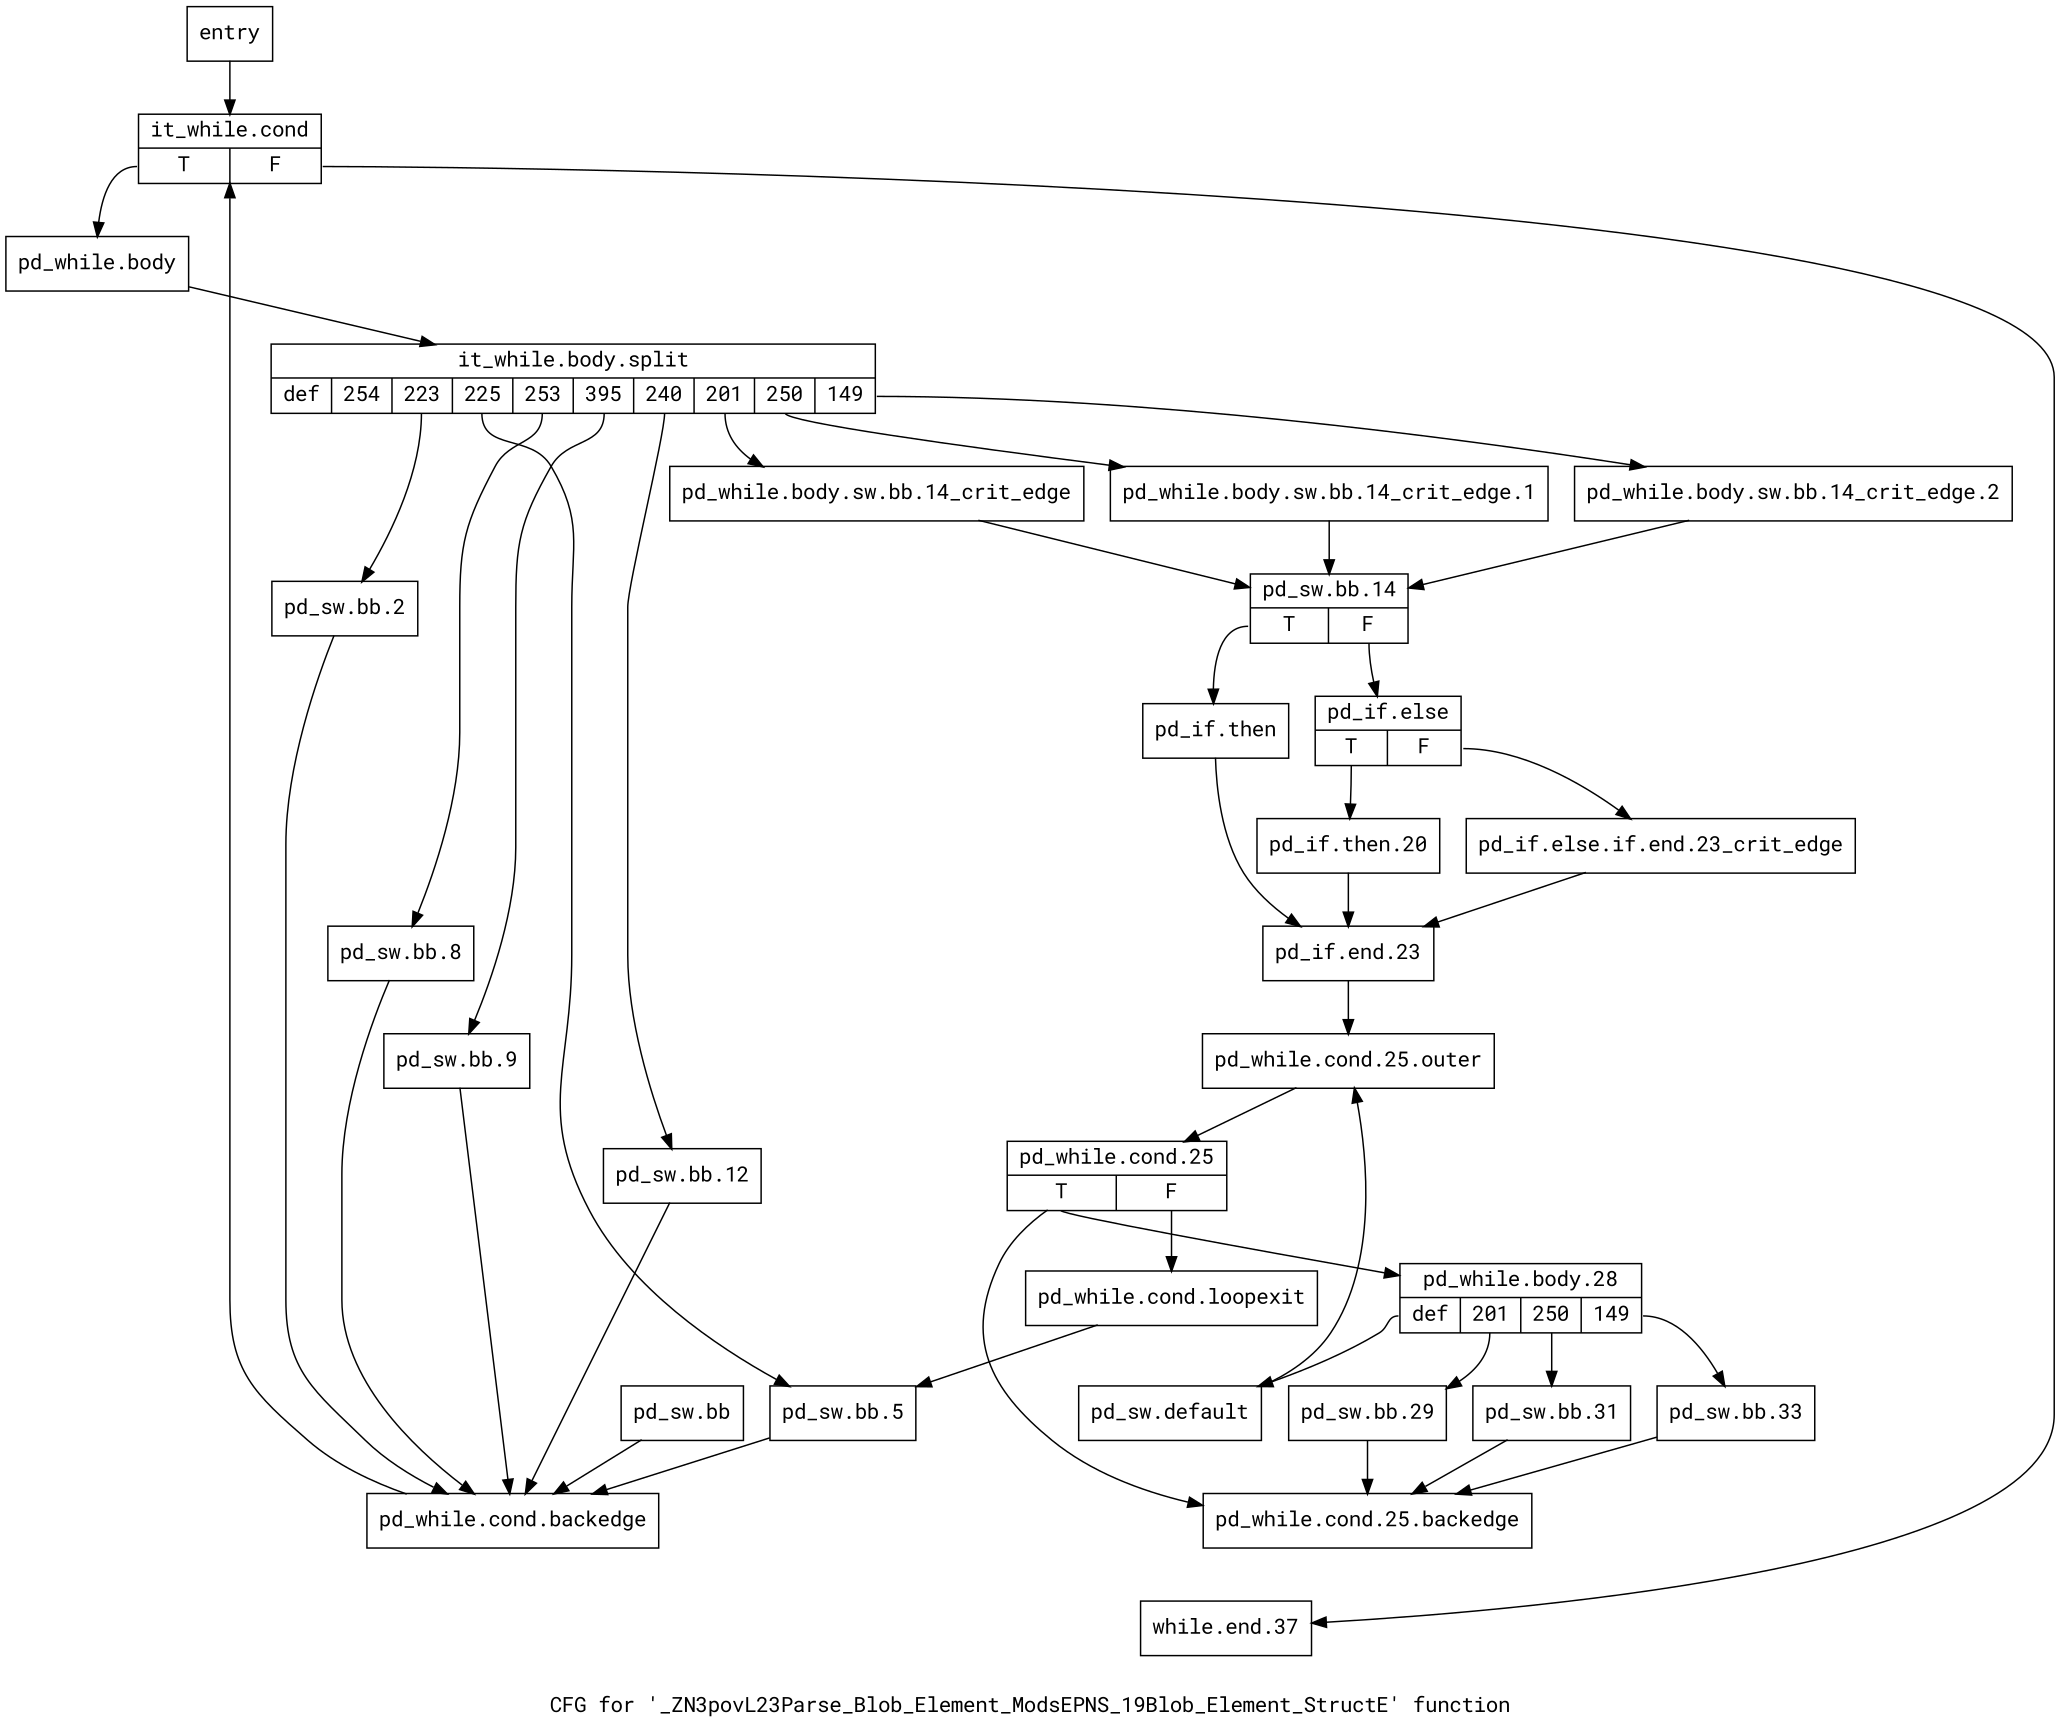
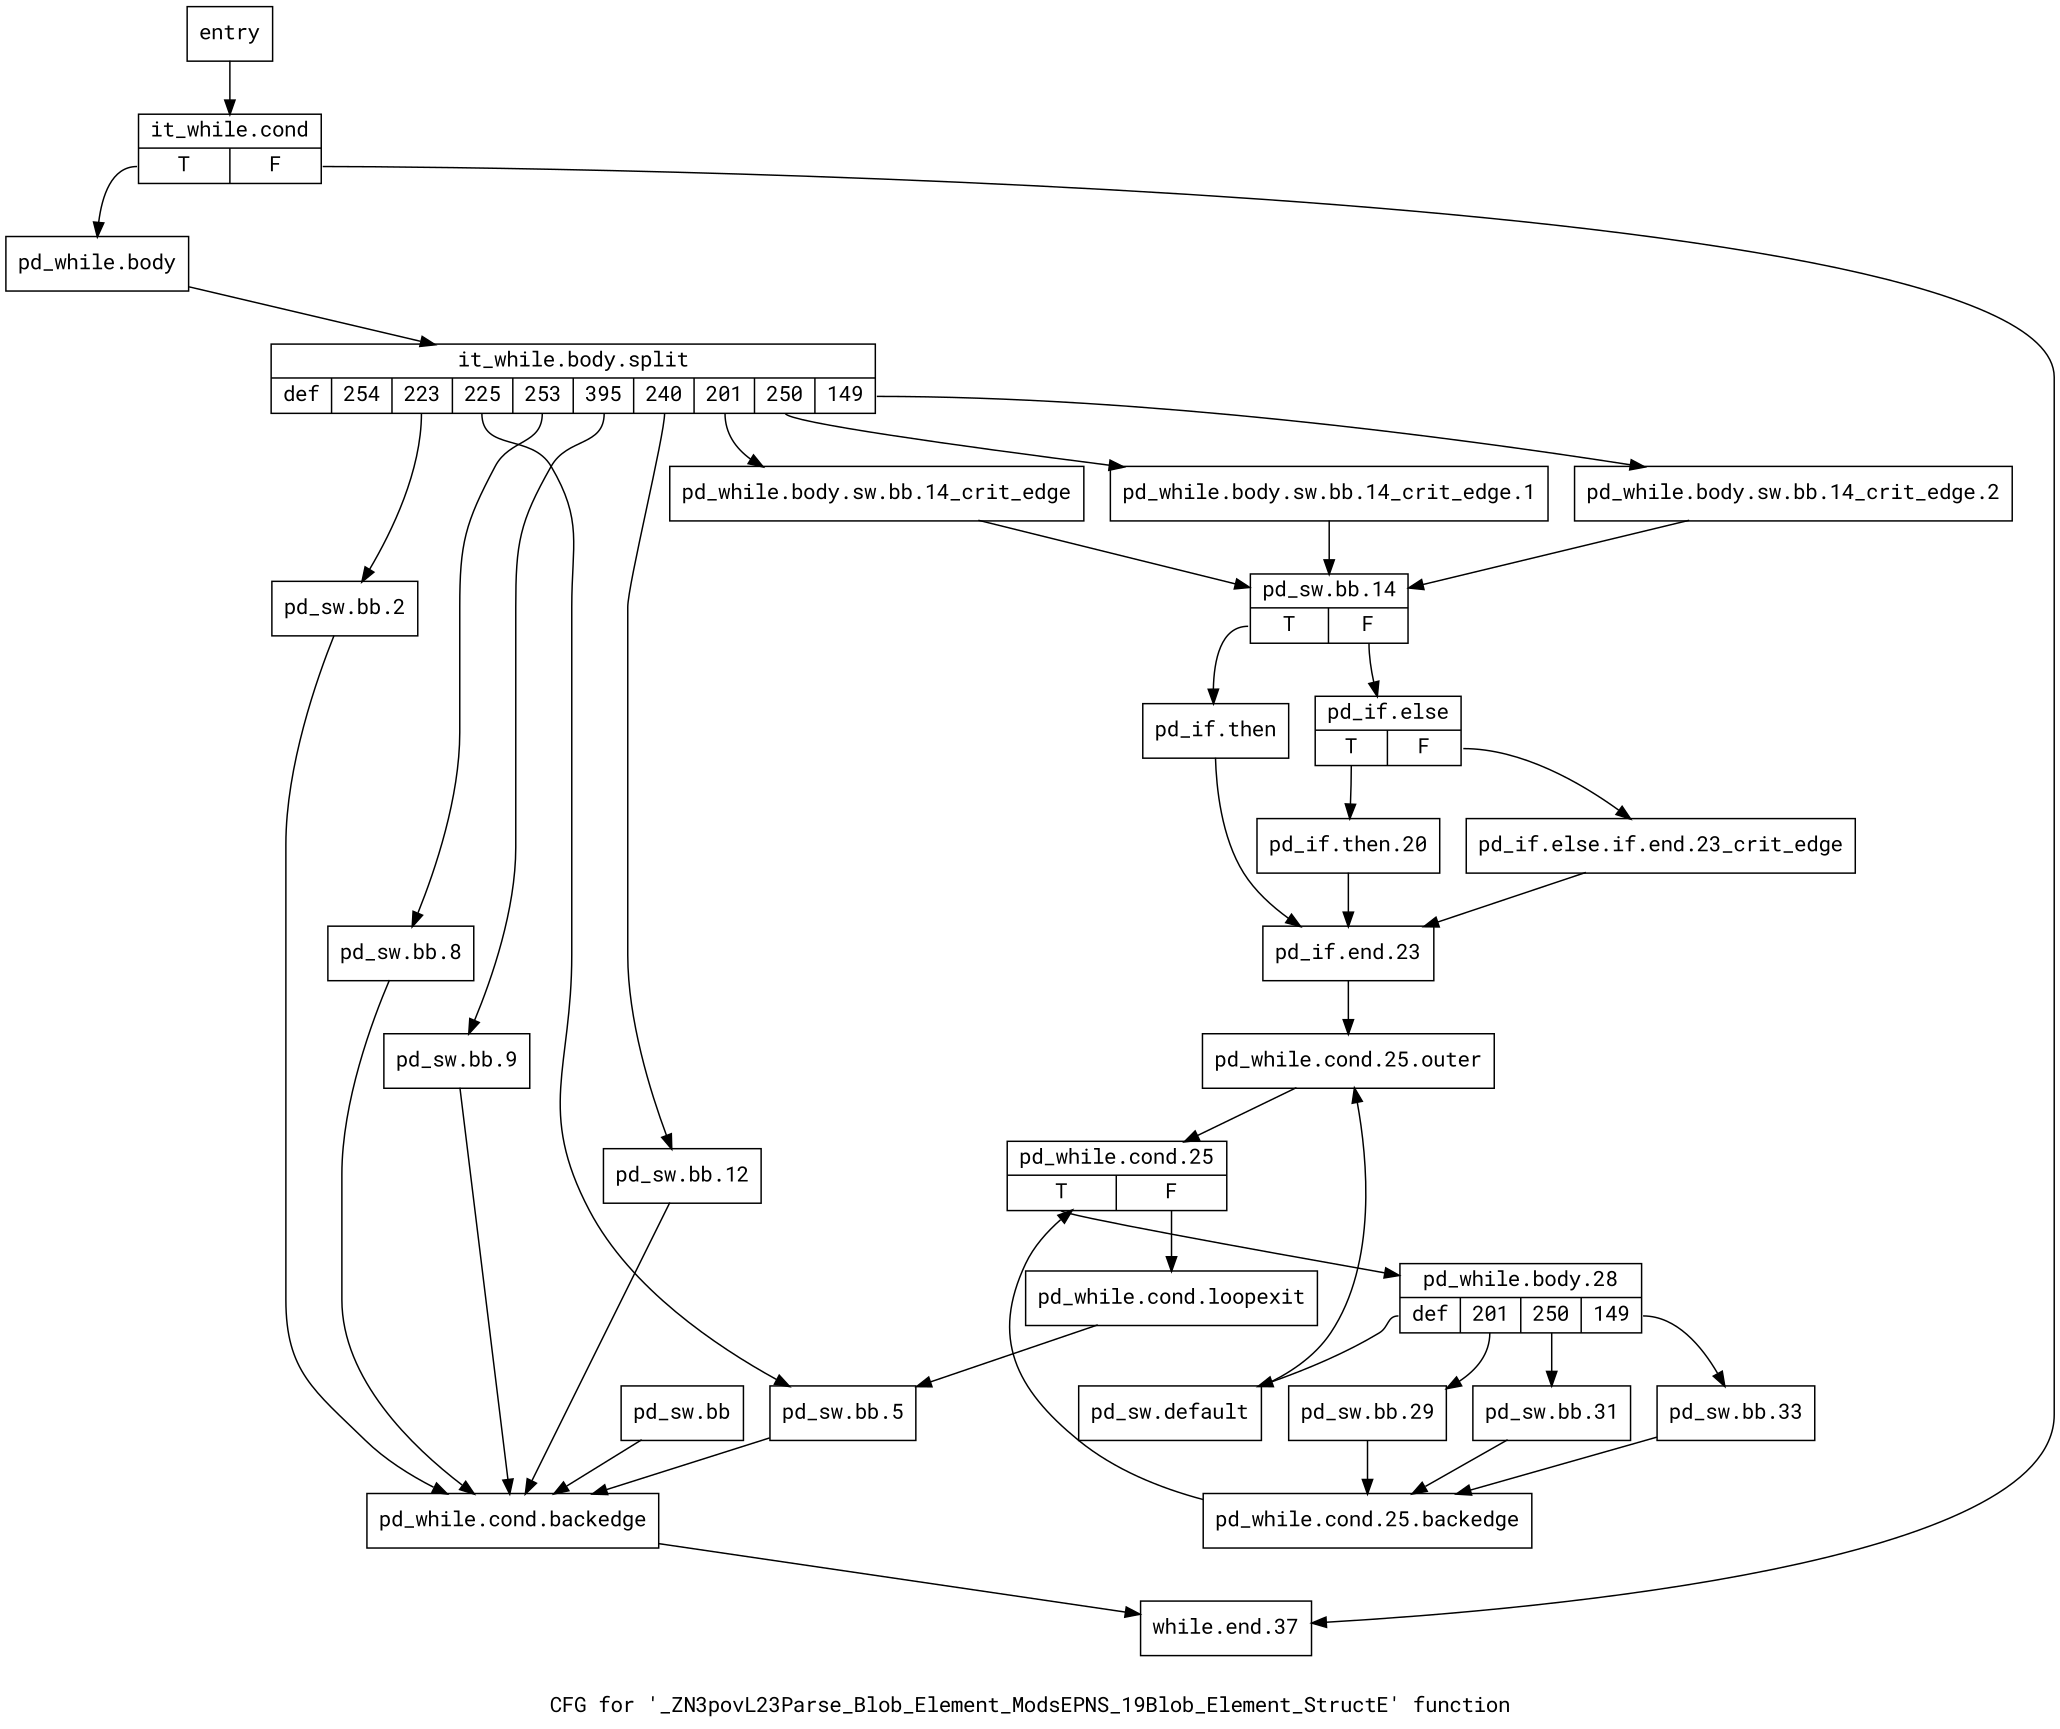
edge "pd_while.cond.backedge" -> "it_while.cond": now "pd_while.cond.backedge" -> "while.end.37"
edge "pd_while.cond.25" -> "pd_while.cond.25.backedge": reversed
